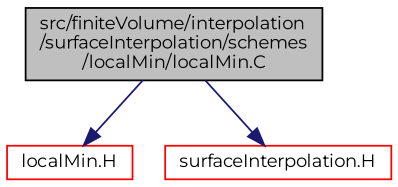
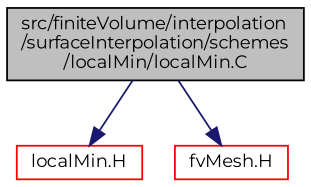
node "surfaceInterpolation.H": label "surfaceInterpolation.H" -> "fvMesh.H"
